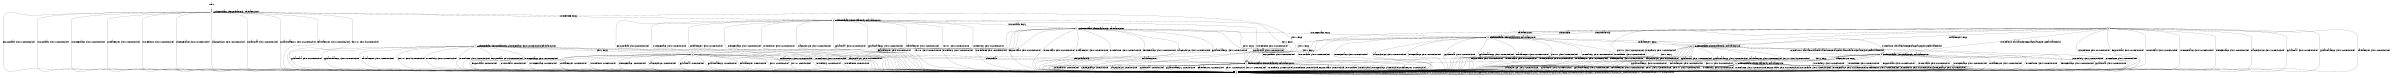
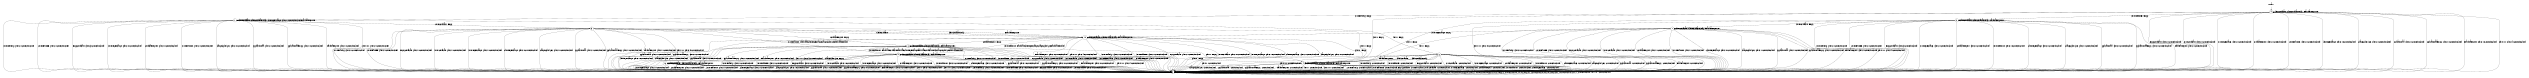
edge "0" -> "1": added, label "ServerHelloRSA / Empty"
edge "1" -> "5": added, label "ServerCertificate / Empty"
